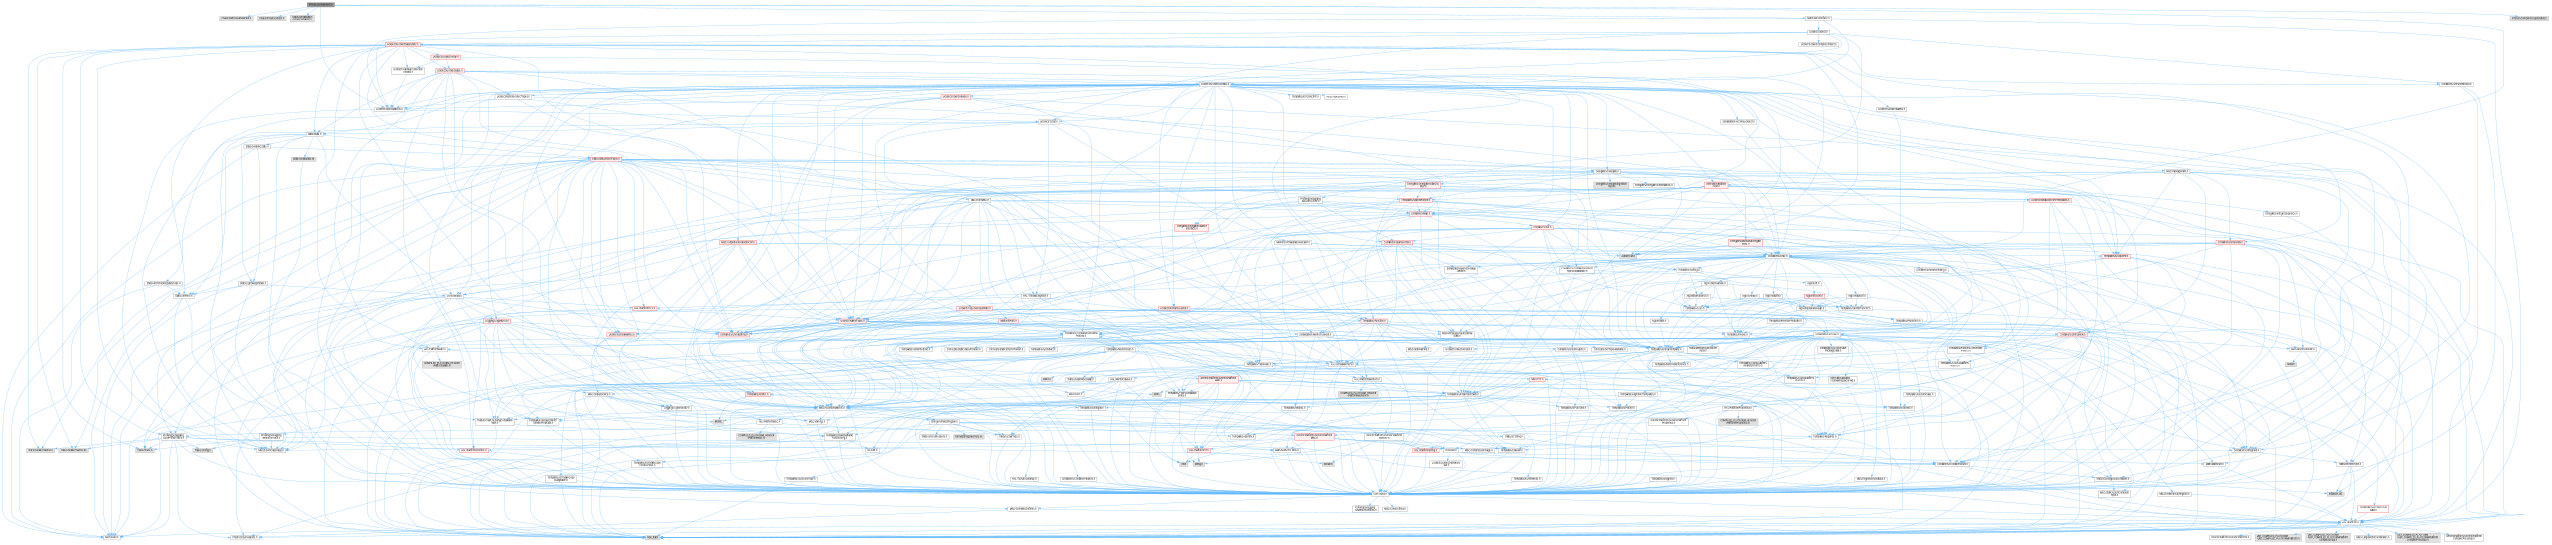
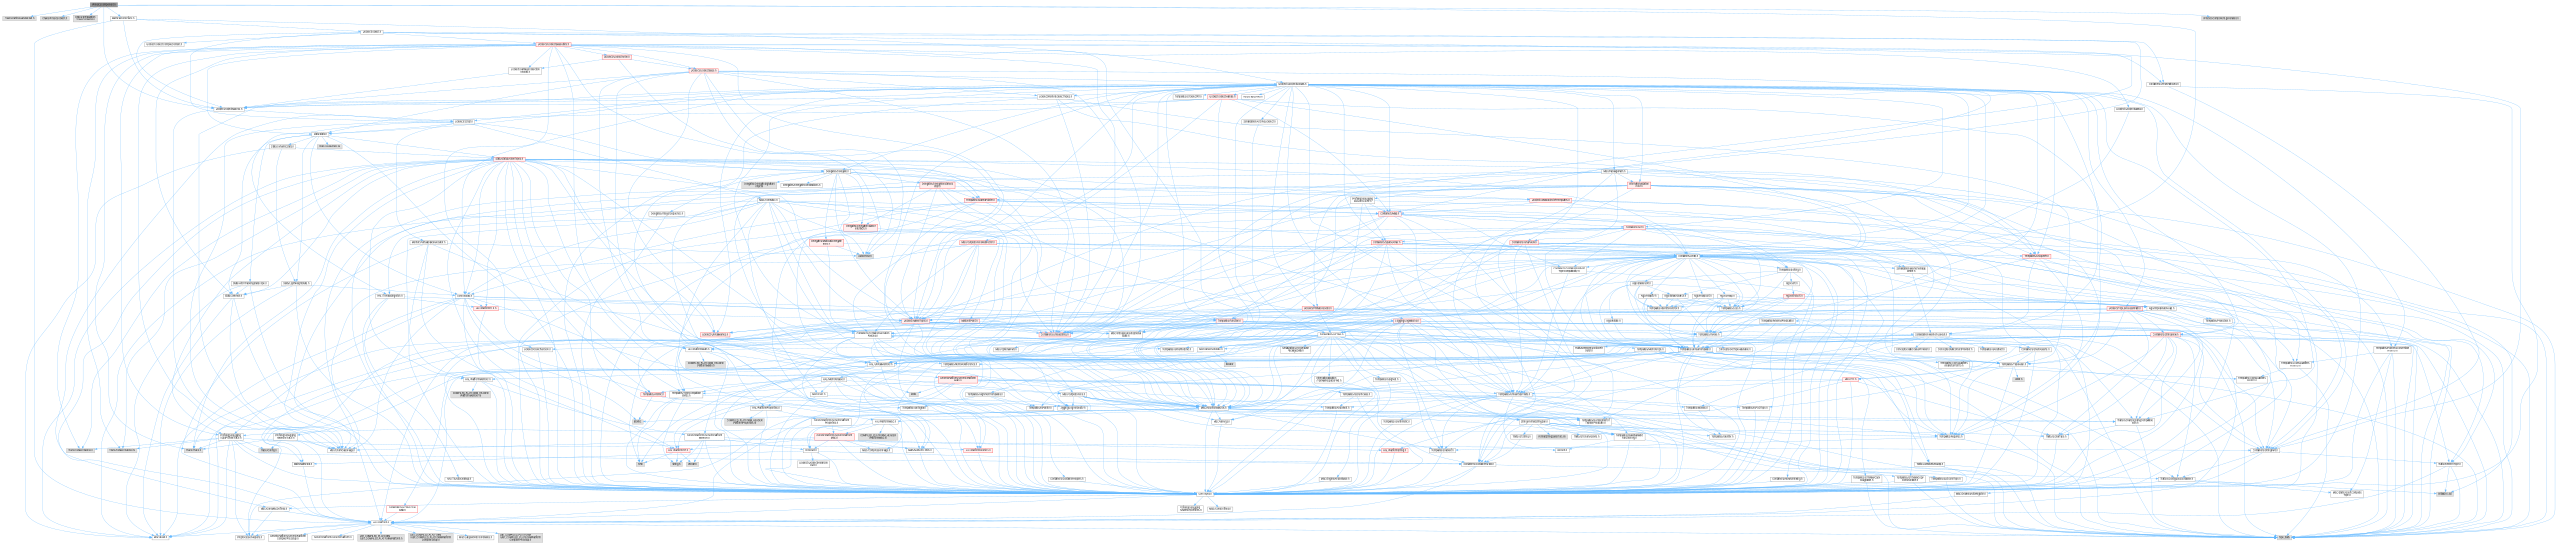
node "Algo/ObjectHandle.h": label "Algo/ObjectHandle.h" -> "Algo/StableSort.h"
edge "Serialization/Archive.h" -> "Templates/AndOrNot.h": now "Serialization/Archive.h" -> "Templates/IsSigned.h"
edge "Stats/GlobalStats.inl" -> "CoreTypes.h": now "Stats/HitchTrackingStatScope.h" -> "CoreTypes.h"
